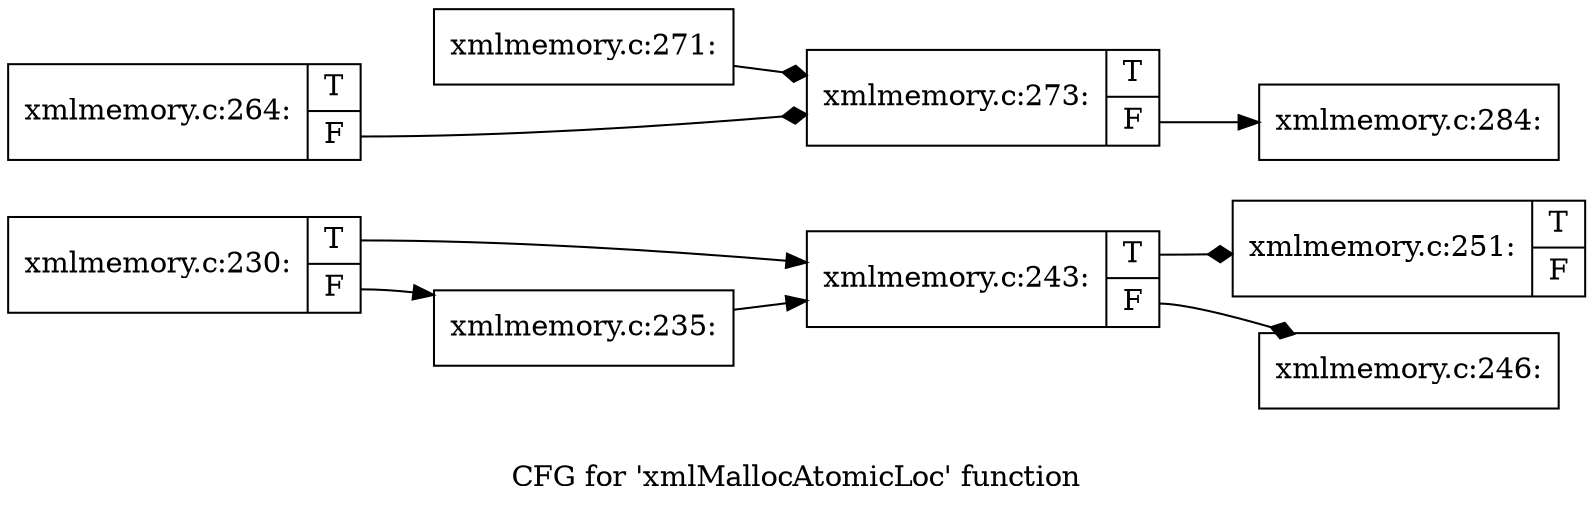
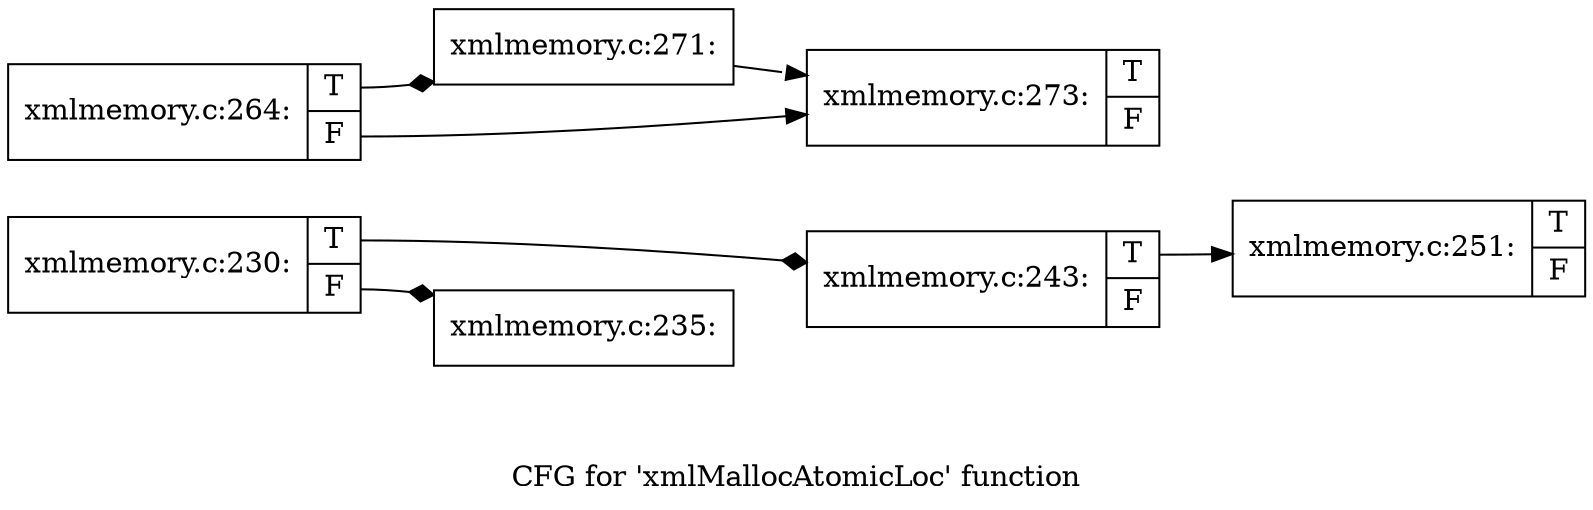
edge "xmlmemory.c:271:" -> "xmlmemory.c:273:": arrowhead diamond -> normal
edge "xmlmemory.c:264:" -> "xmlmemory.c:271:": added
node "xmlmemory.c:284:": removed
edge "xmlmemory.c:264:" -> "xmlmemory.c:273:": arrowhead diamond -> normal
edge "xmlmemory.c:230:" -> "xmlmemory.c:243:": arrowhead normal -> diamond
edge "xmlmemory.c:243:" -> "xmlmemory.c:251:": arrowhead diamond -> normal
edge "xmlmemory.c:230:" -> "xmlmemory.c:235:": arrowhead normal -> diamond
edge "xmlmemory.c:235:" -> "xmlmemory.c:243:": removed
node "xmlmemory.c:246:": removed
